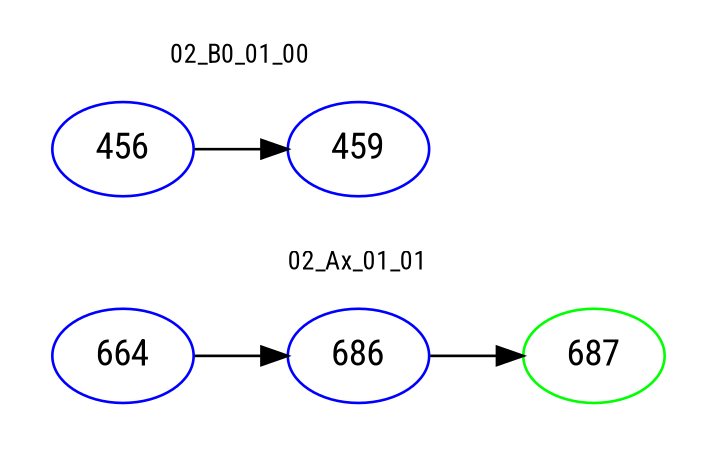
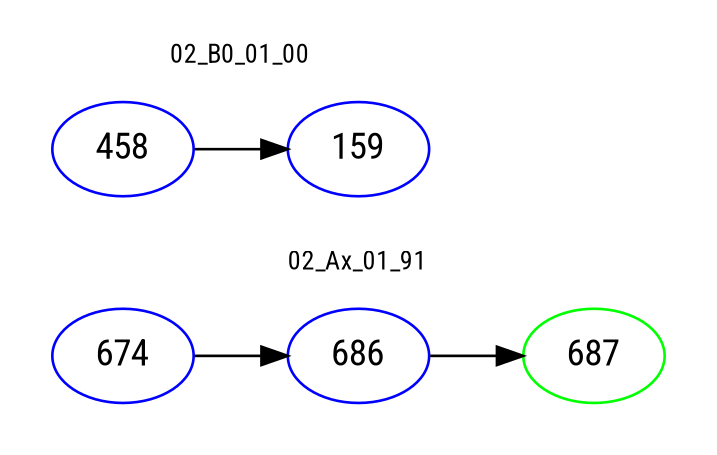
node "456": label "456" -> "458"
node "459": label "459" -> "159"
cluster "02_Ax_01_01": label "02_Ax_01_01" -> "02_Ax_01_91"
node "664": label "664" -> "674"
